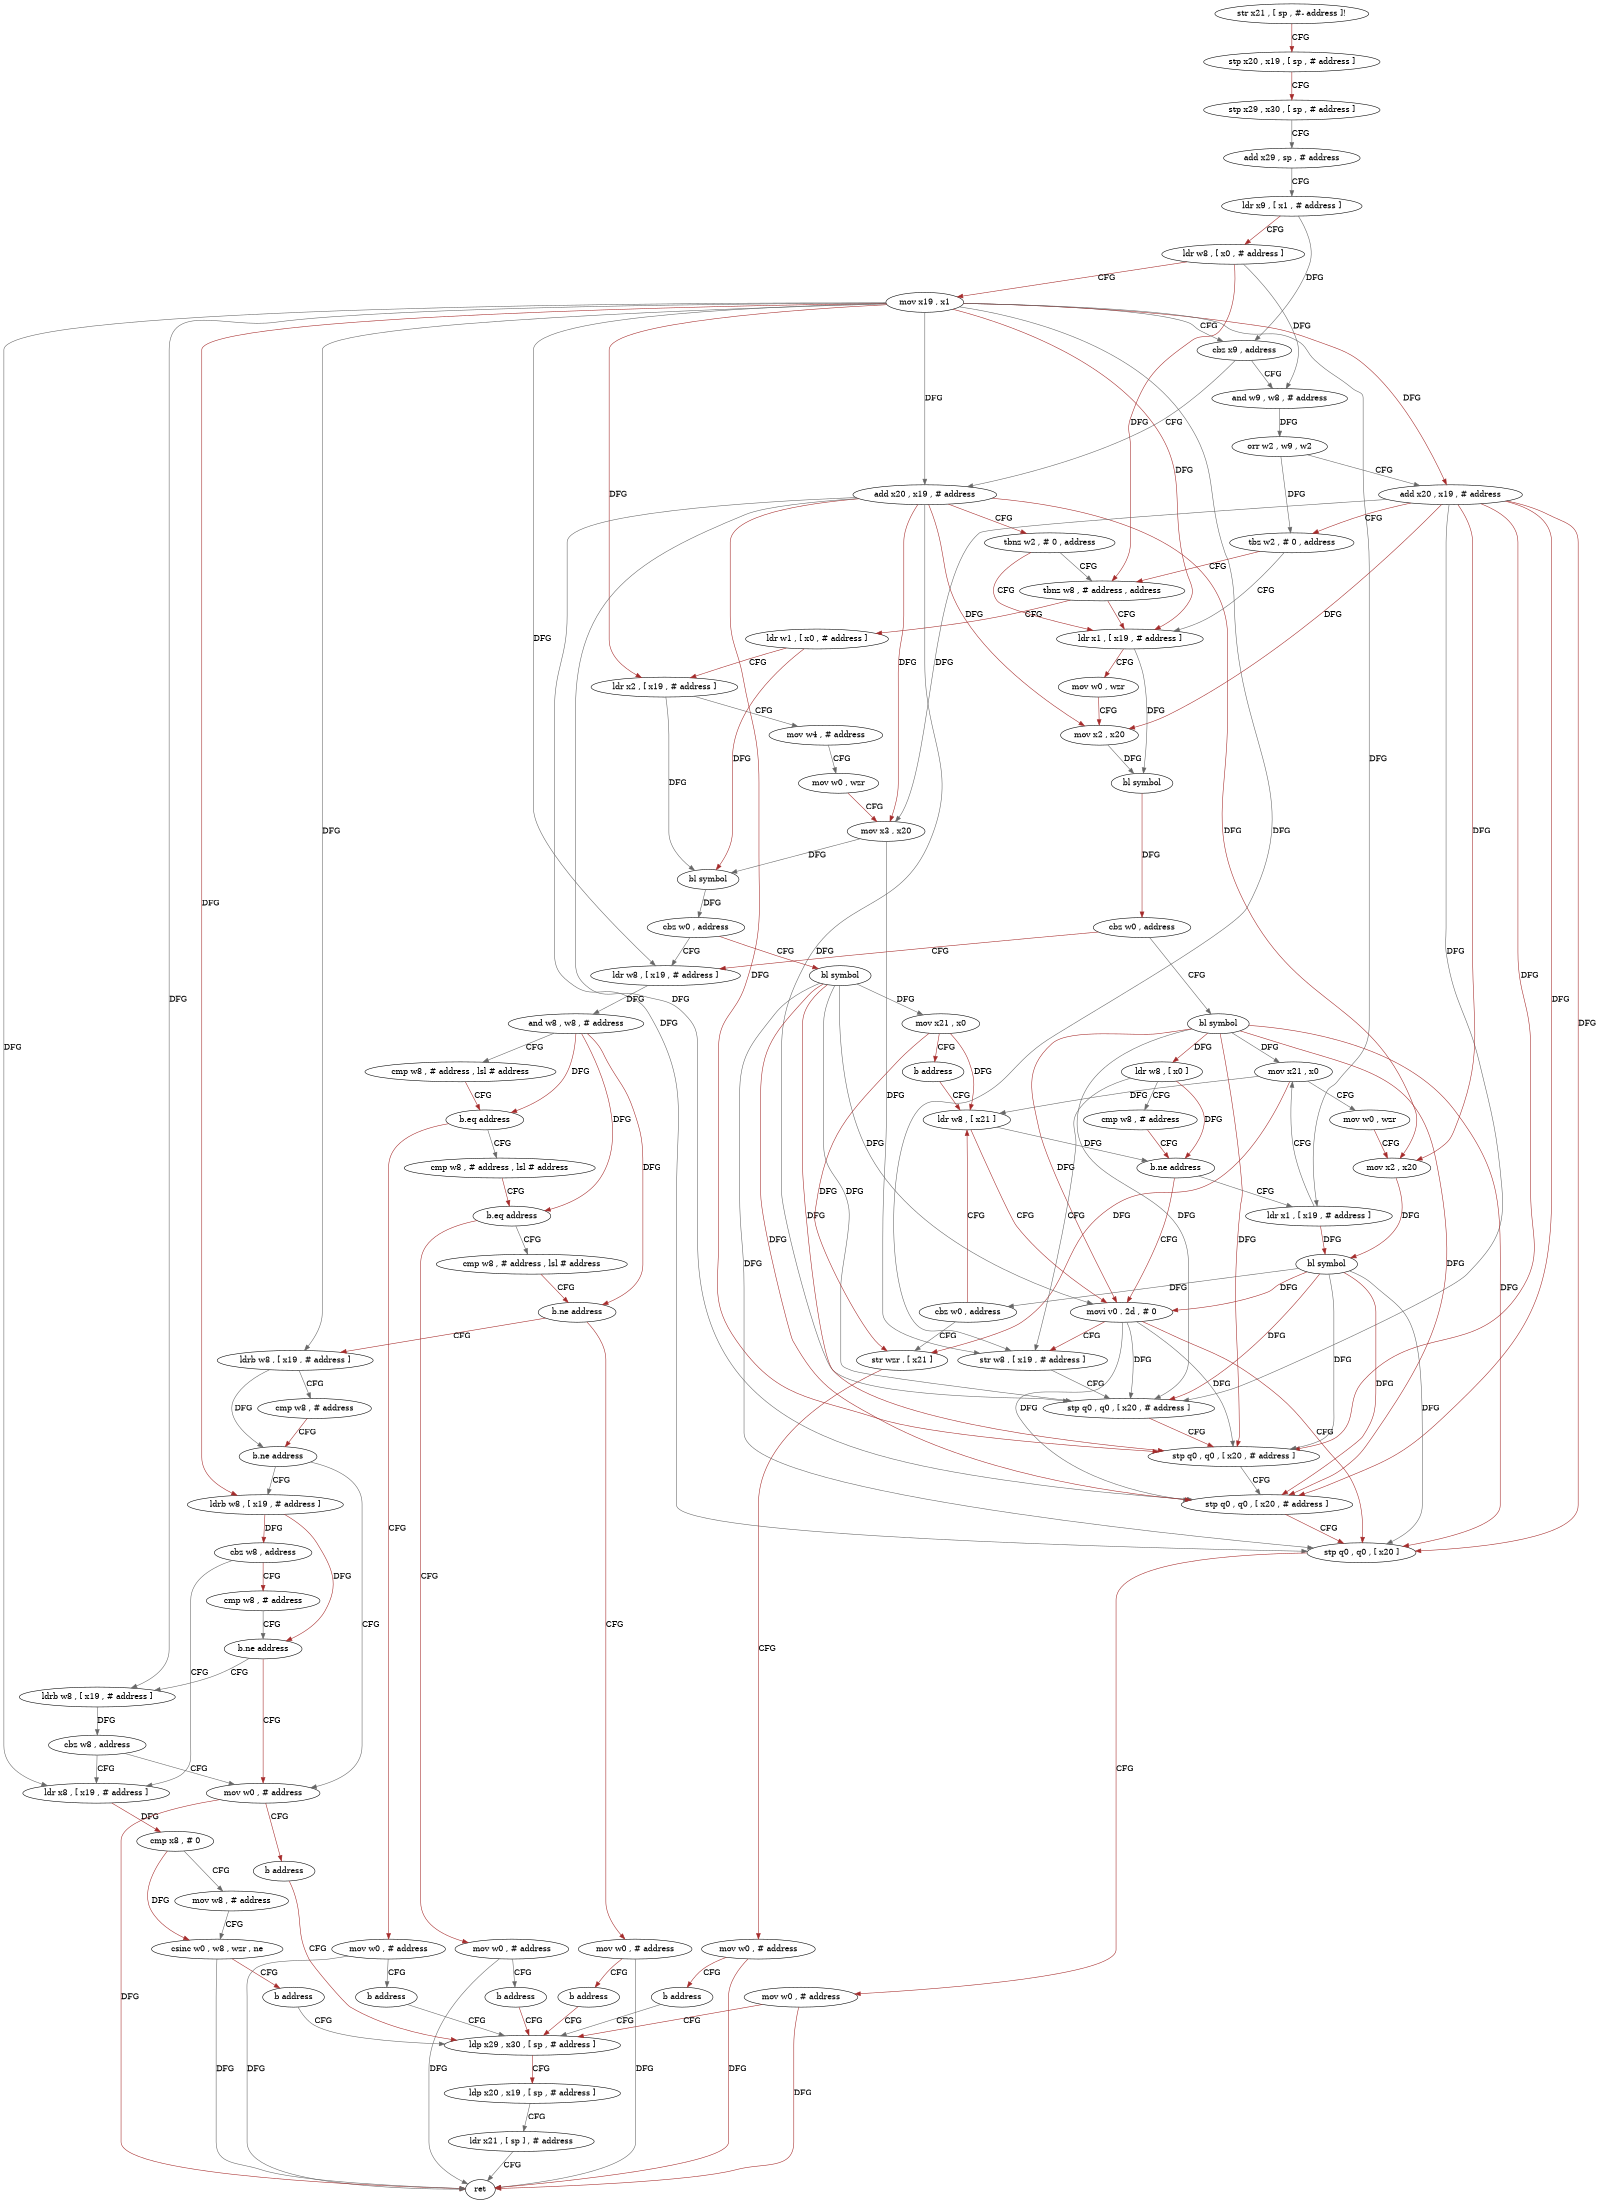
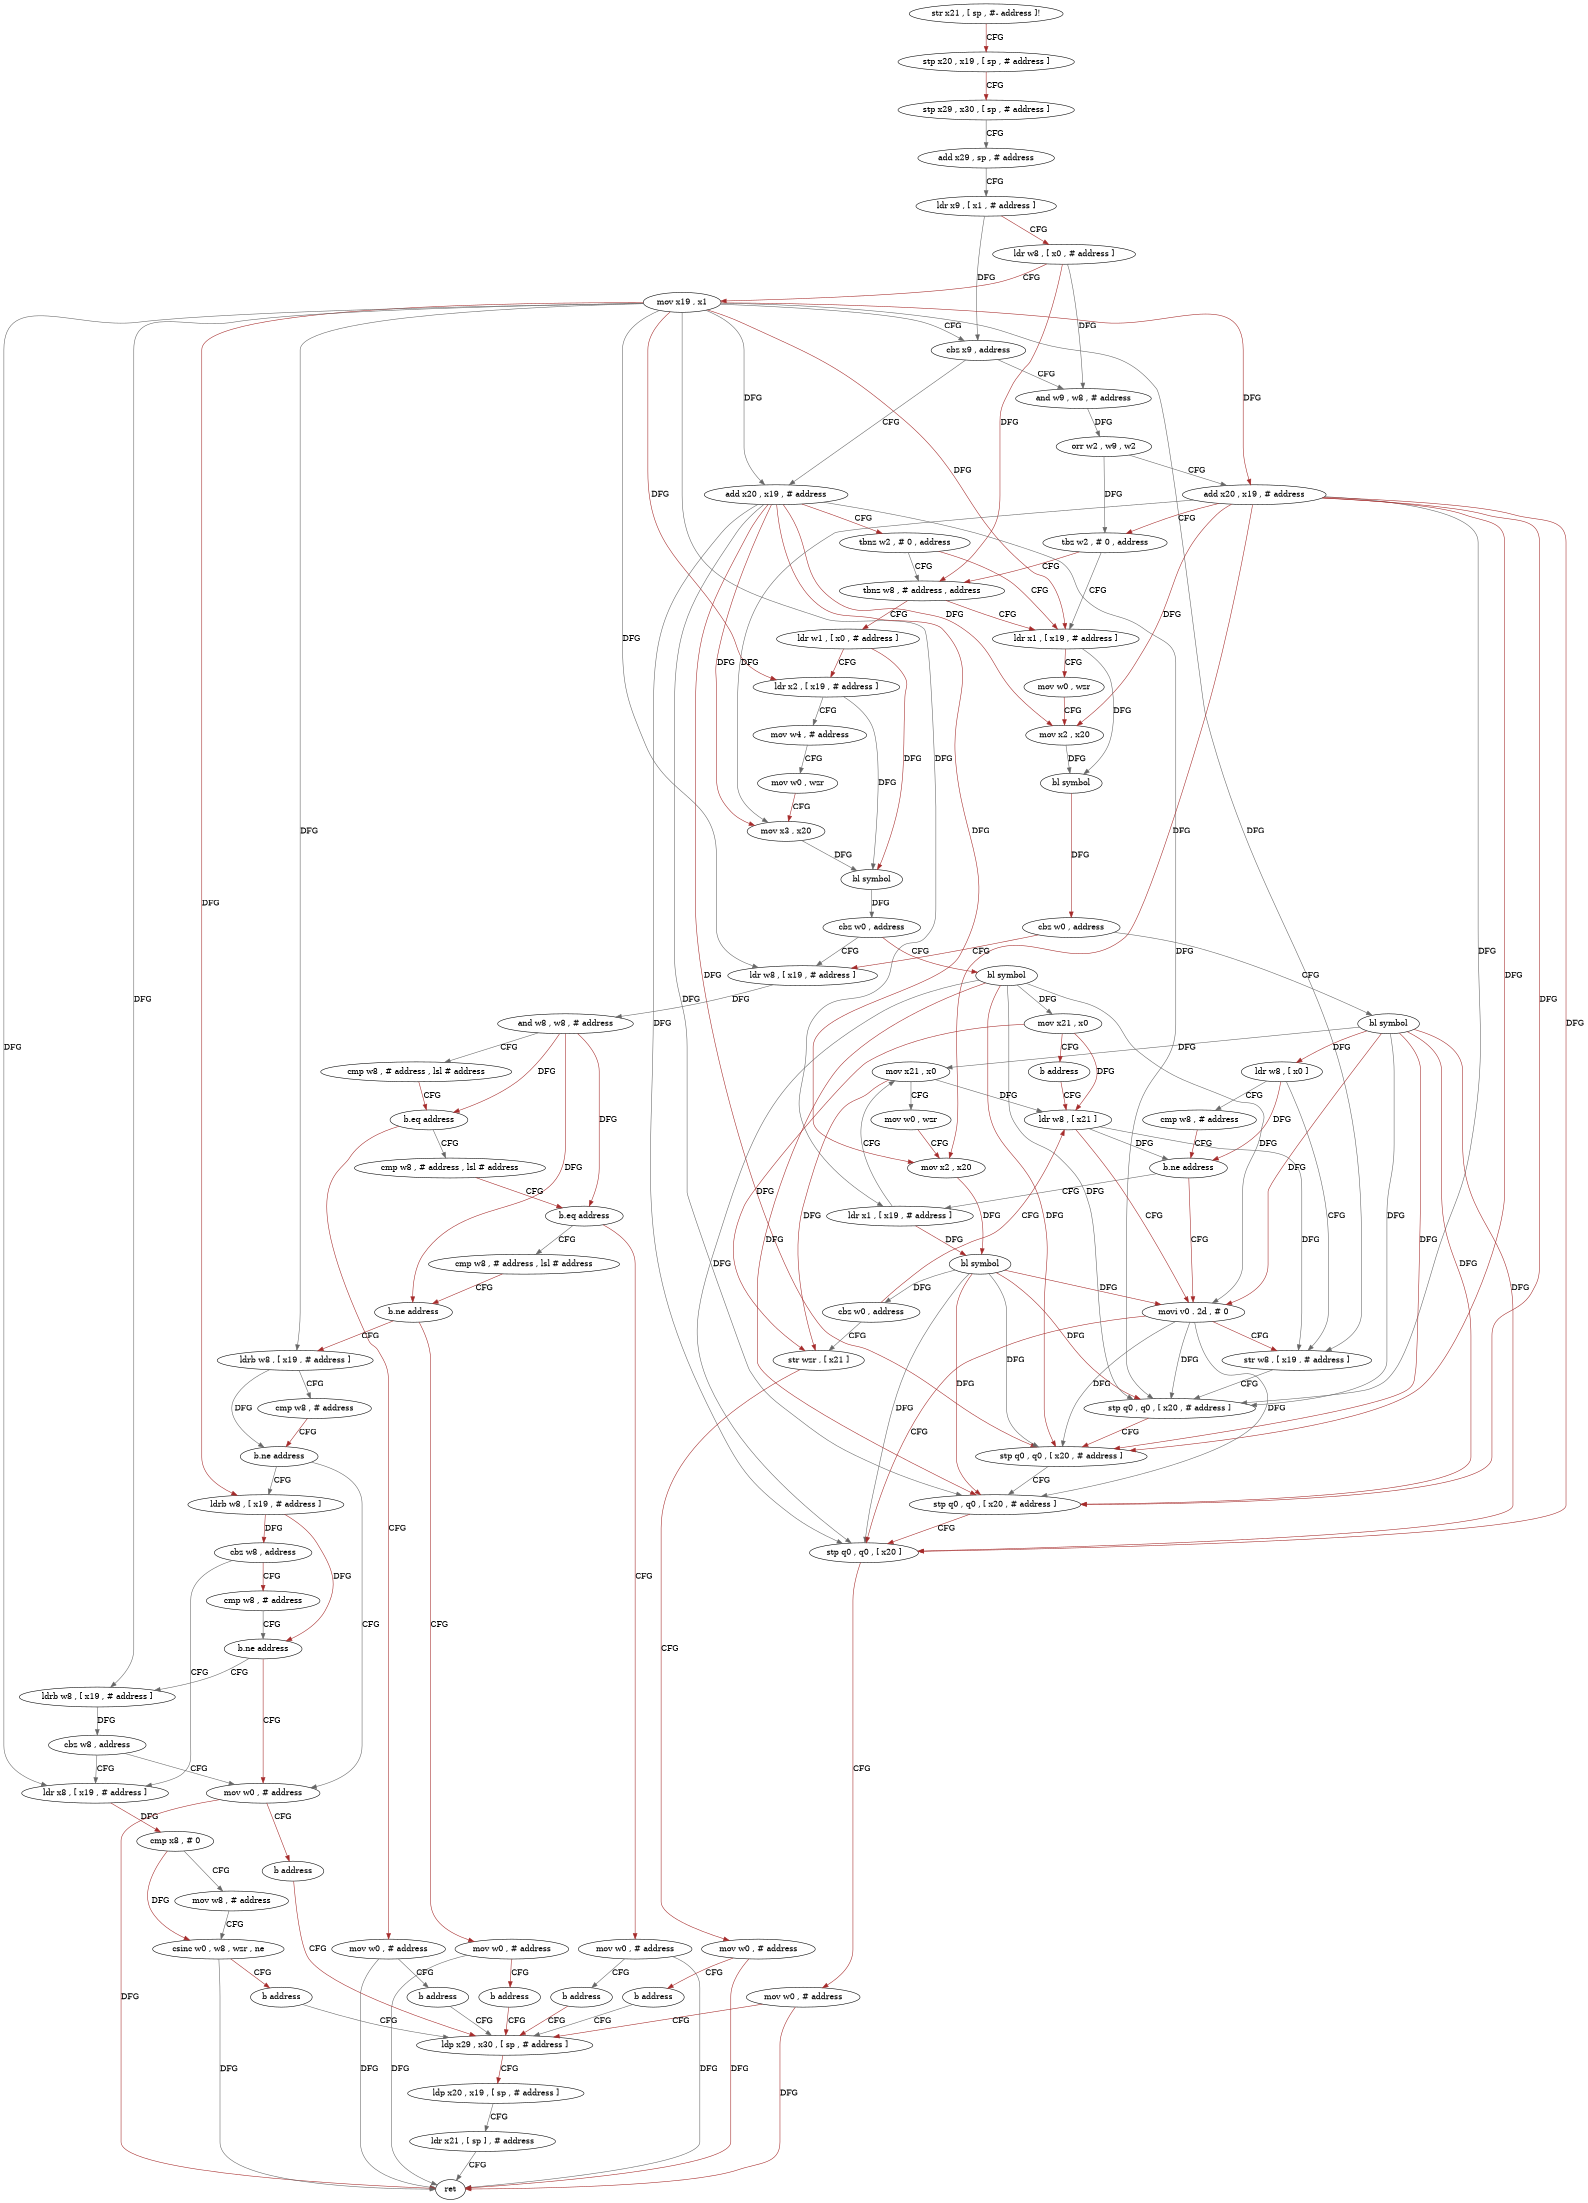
edge "mov x3 , x20" -> "str w8 , [ x19 , # address ]": now "ldr w8 , [ x21 ]" -> "str w8 , [ x19 , # address ]"
